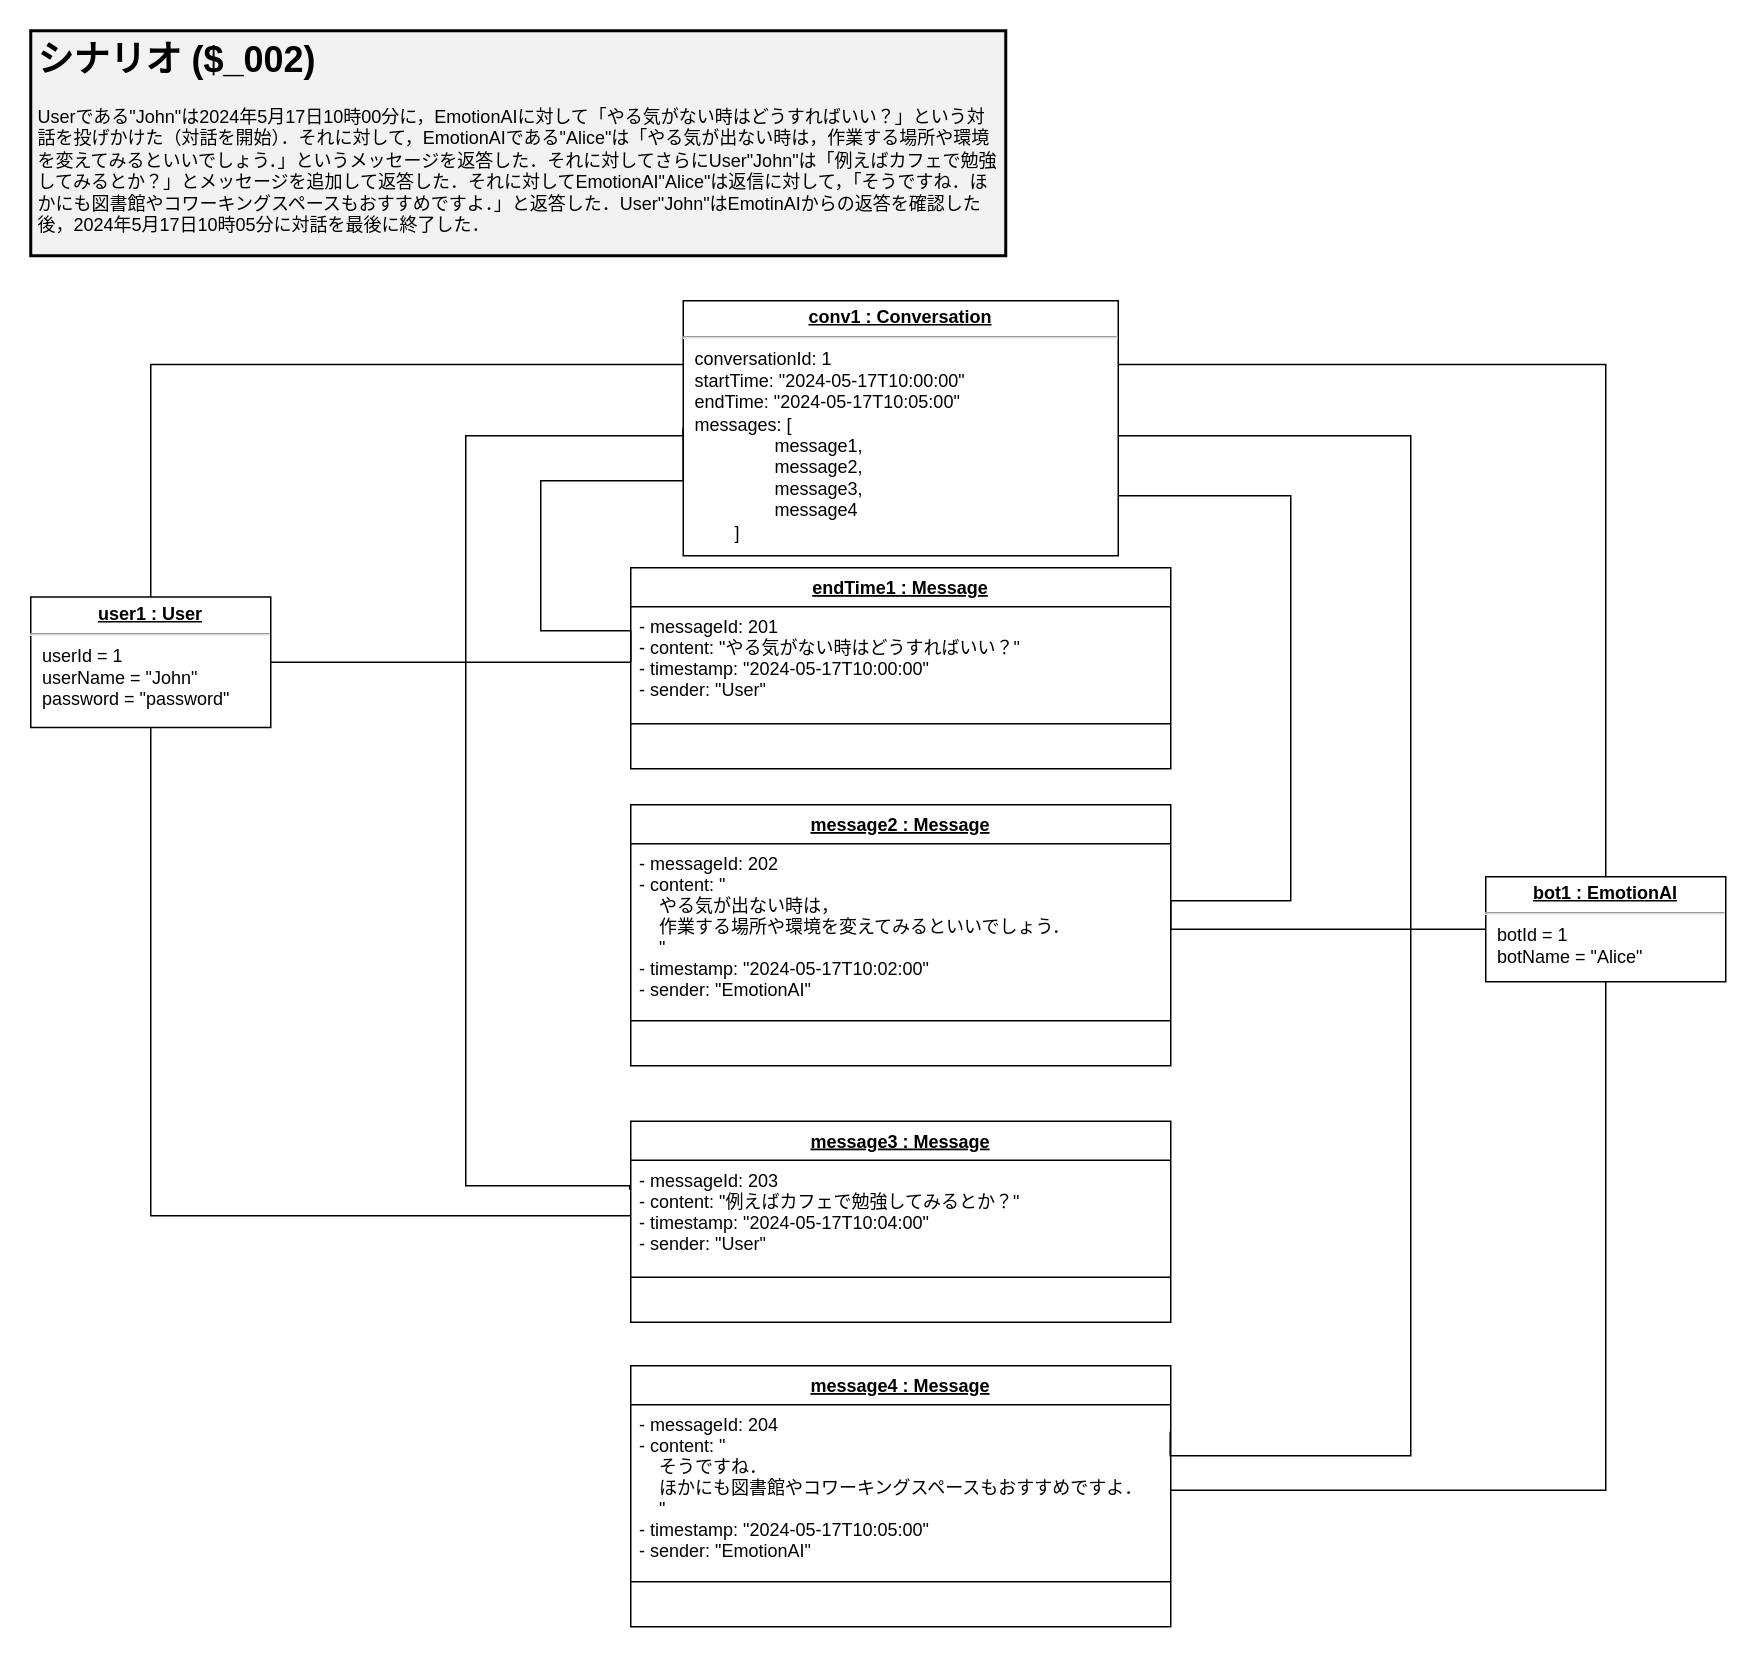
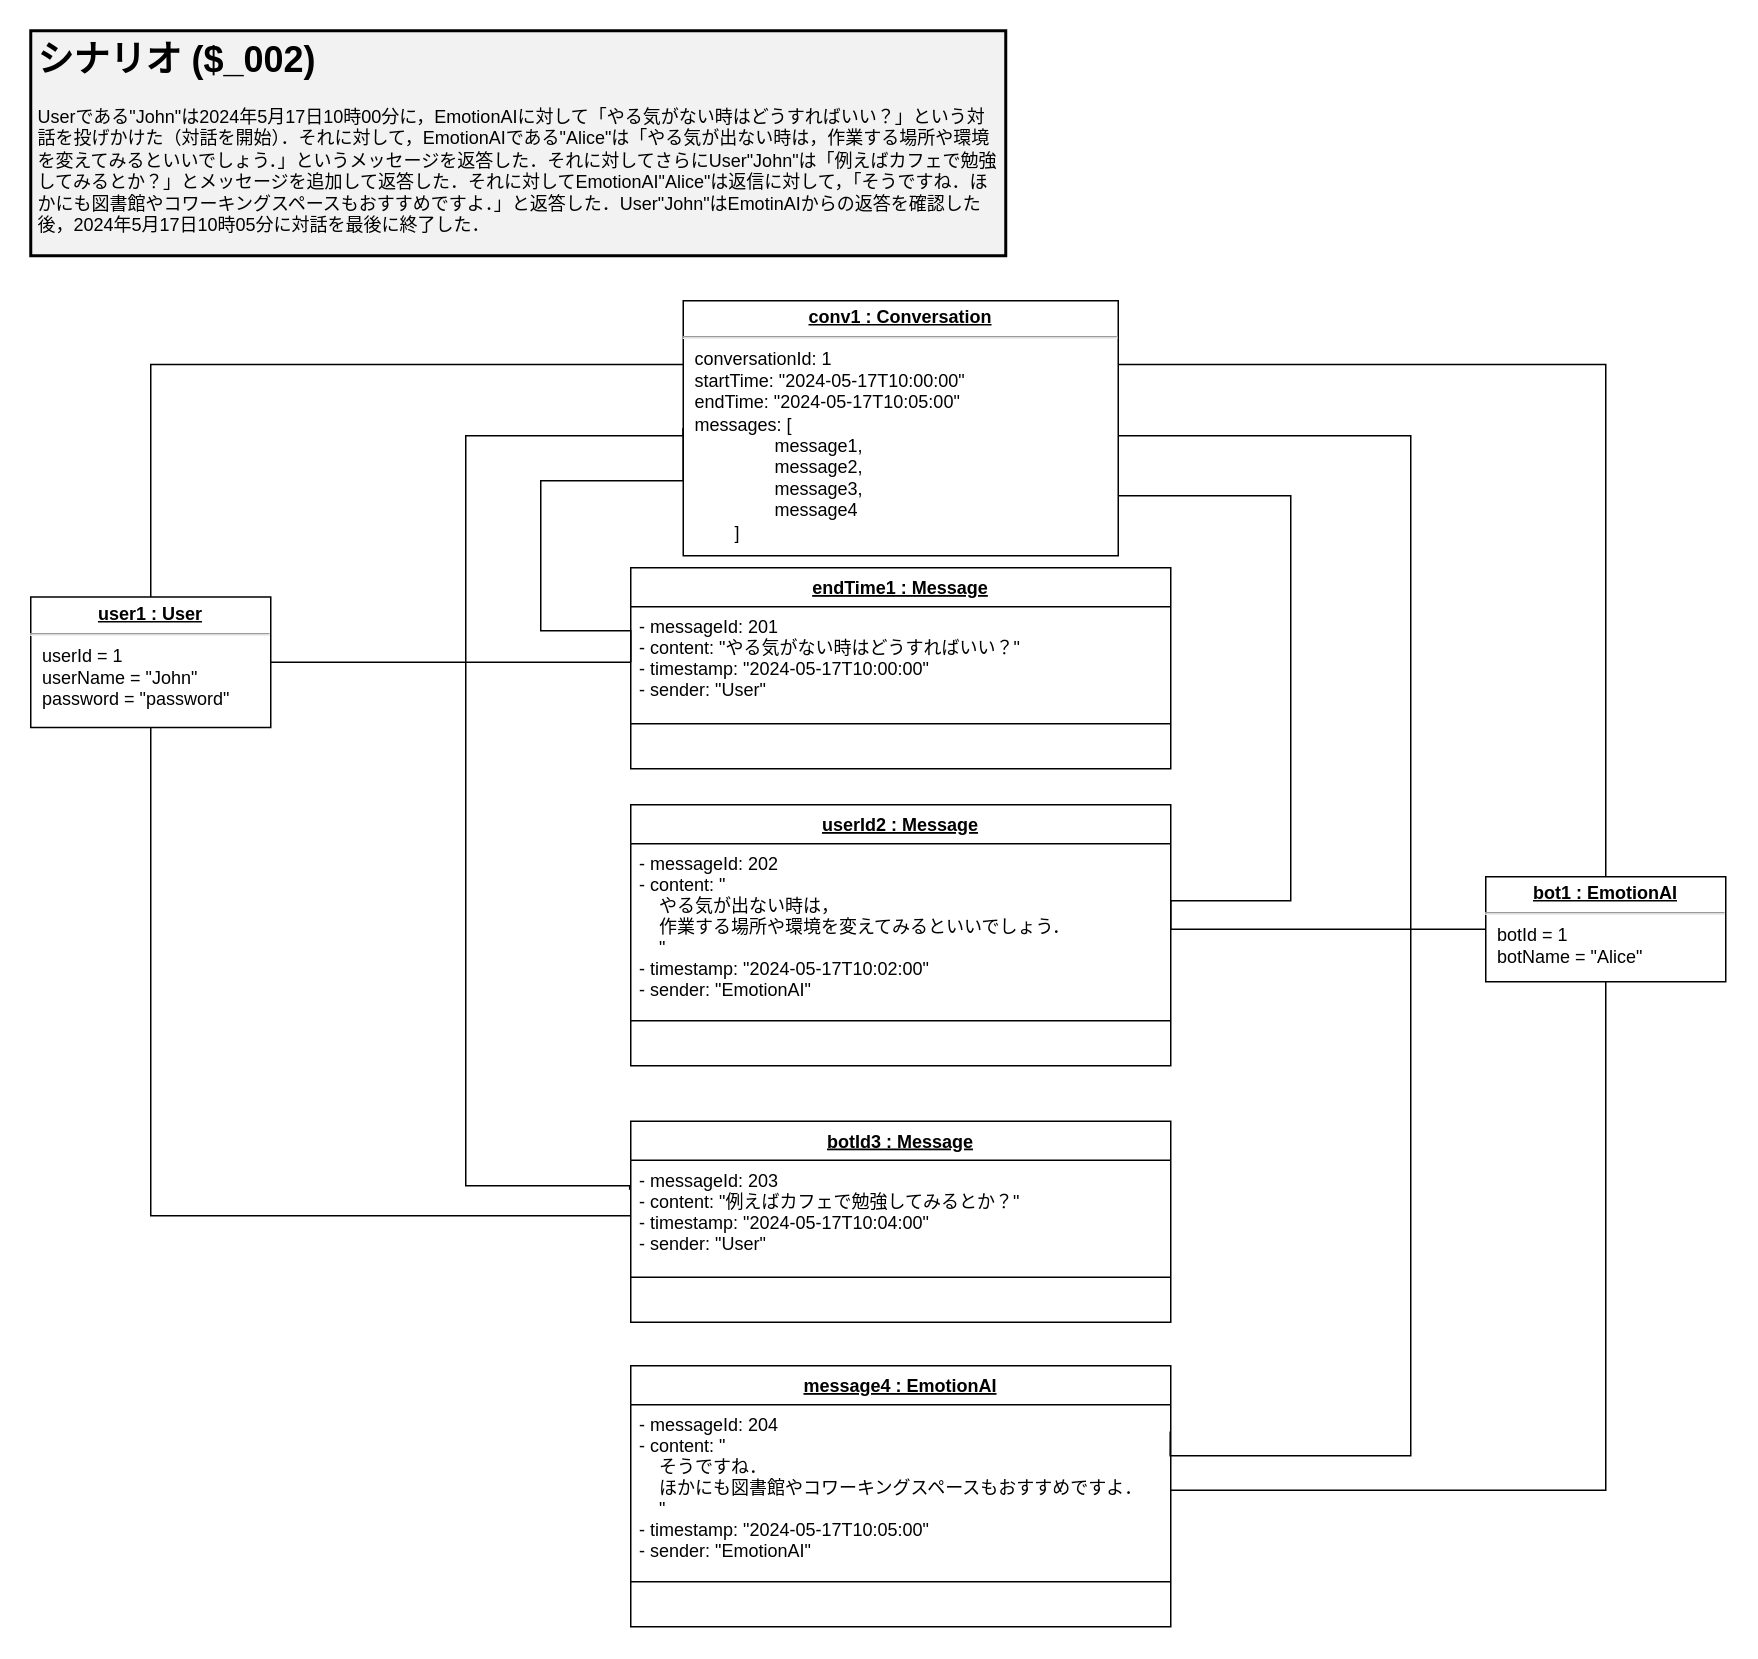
node "message2 : Message": label "message2 : Message" -> "userId2 : Message"
node "message3 : Message": label "message3 : Message" -> "botId3 : Message"
node "message4 : Message": label "message4 : Message" -> "message4 : EmotionAI"
